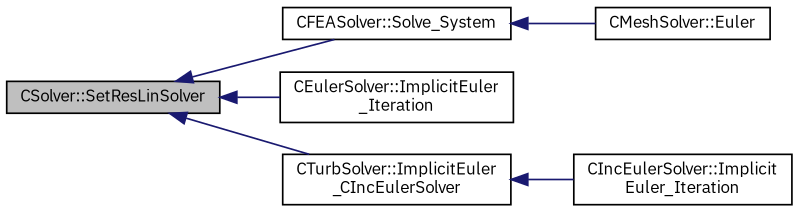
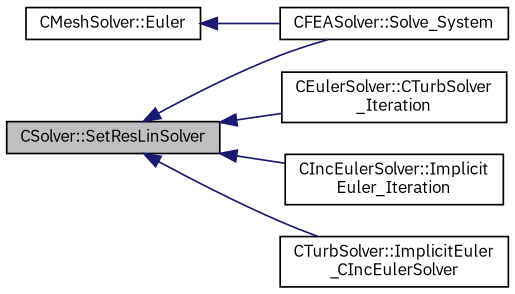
edge "CMeshSolver::Euler" -> "CFEASolver::Solve_System": reversed
node "CEulerSolver::ImplicitEuler _Iteration": label "CEulerSolver::ImplicitEuler _Iteration" -> "CEulerSolver::CTurbSolver _Iteration"
edge "CIncEulerSolver::Implicit Euler_Iteration" -> "CTurbSolver::ImplicitEuler _CIncEulerSolver": now "CIncEulerSolver::Implicit Euler_Iteration" -> "CSolver::SetResLinSolver"
